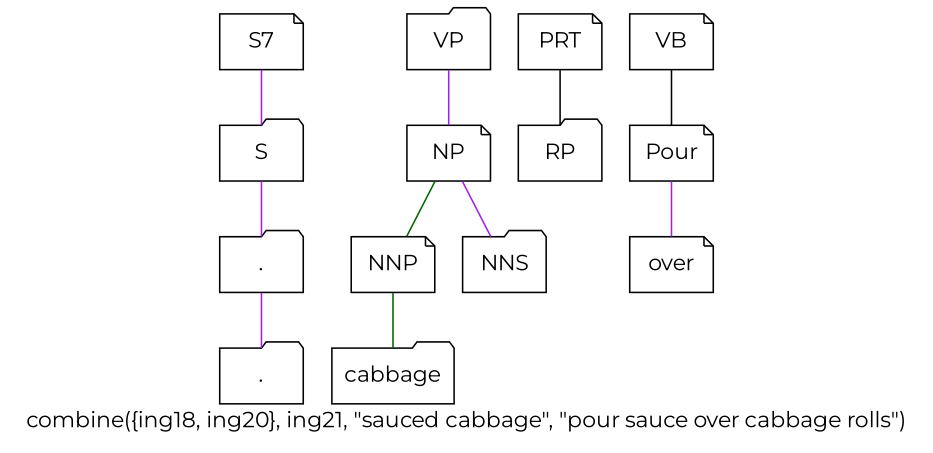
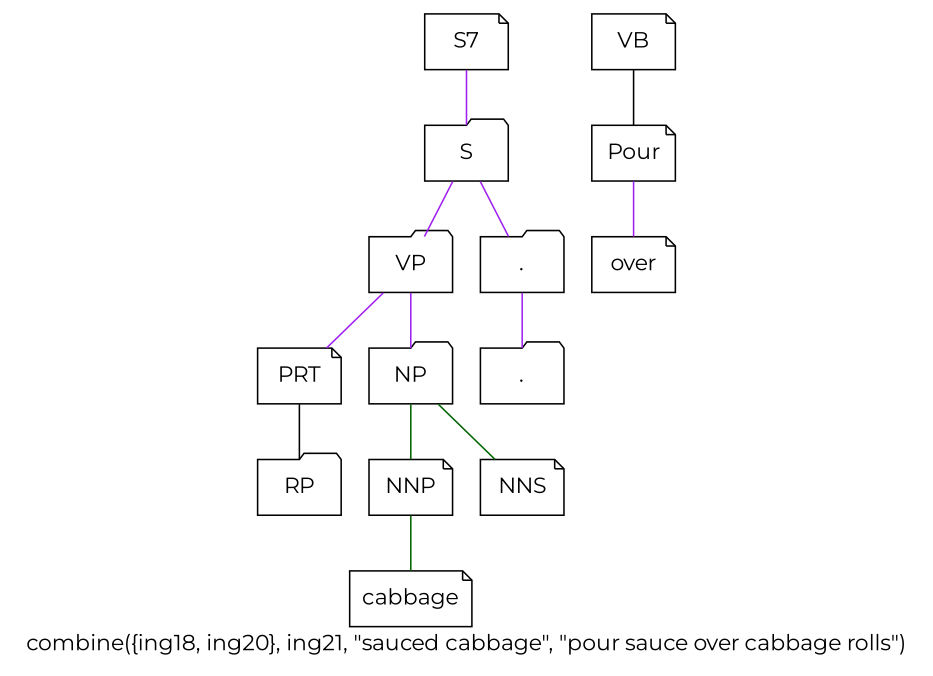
node "NP": shape note -> folder
edge "S" -- "VP": added
edge "NP" -- "NNS": color purple -> darkgreen
node "NNS": shape folder -> note
edge "VP" -- "PRT": added
node "cabbage": shape folder -> note
